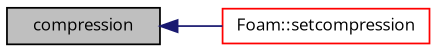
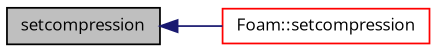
node "compression": label "compression" -> "setcompression"
